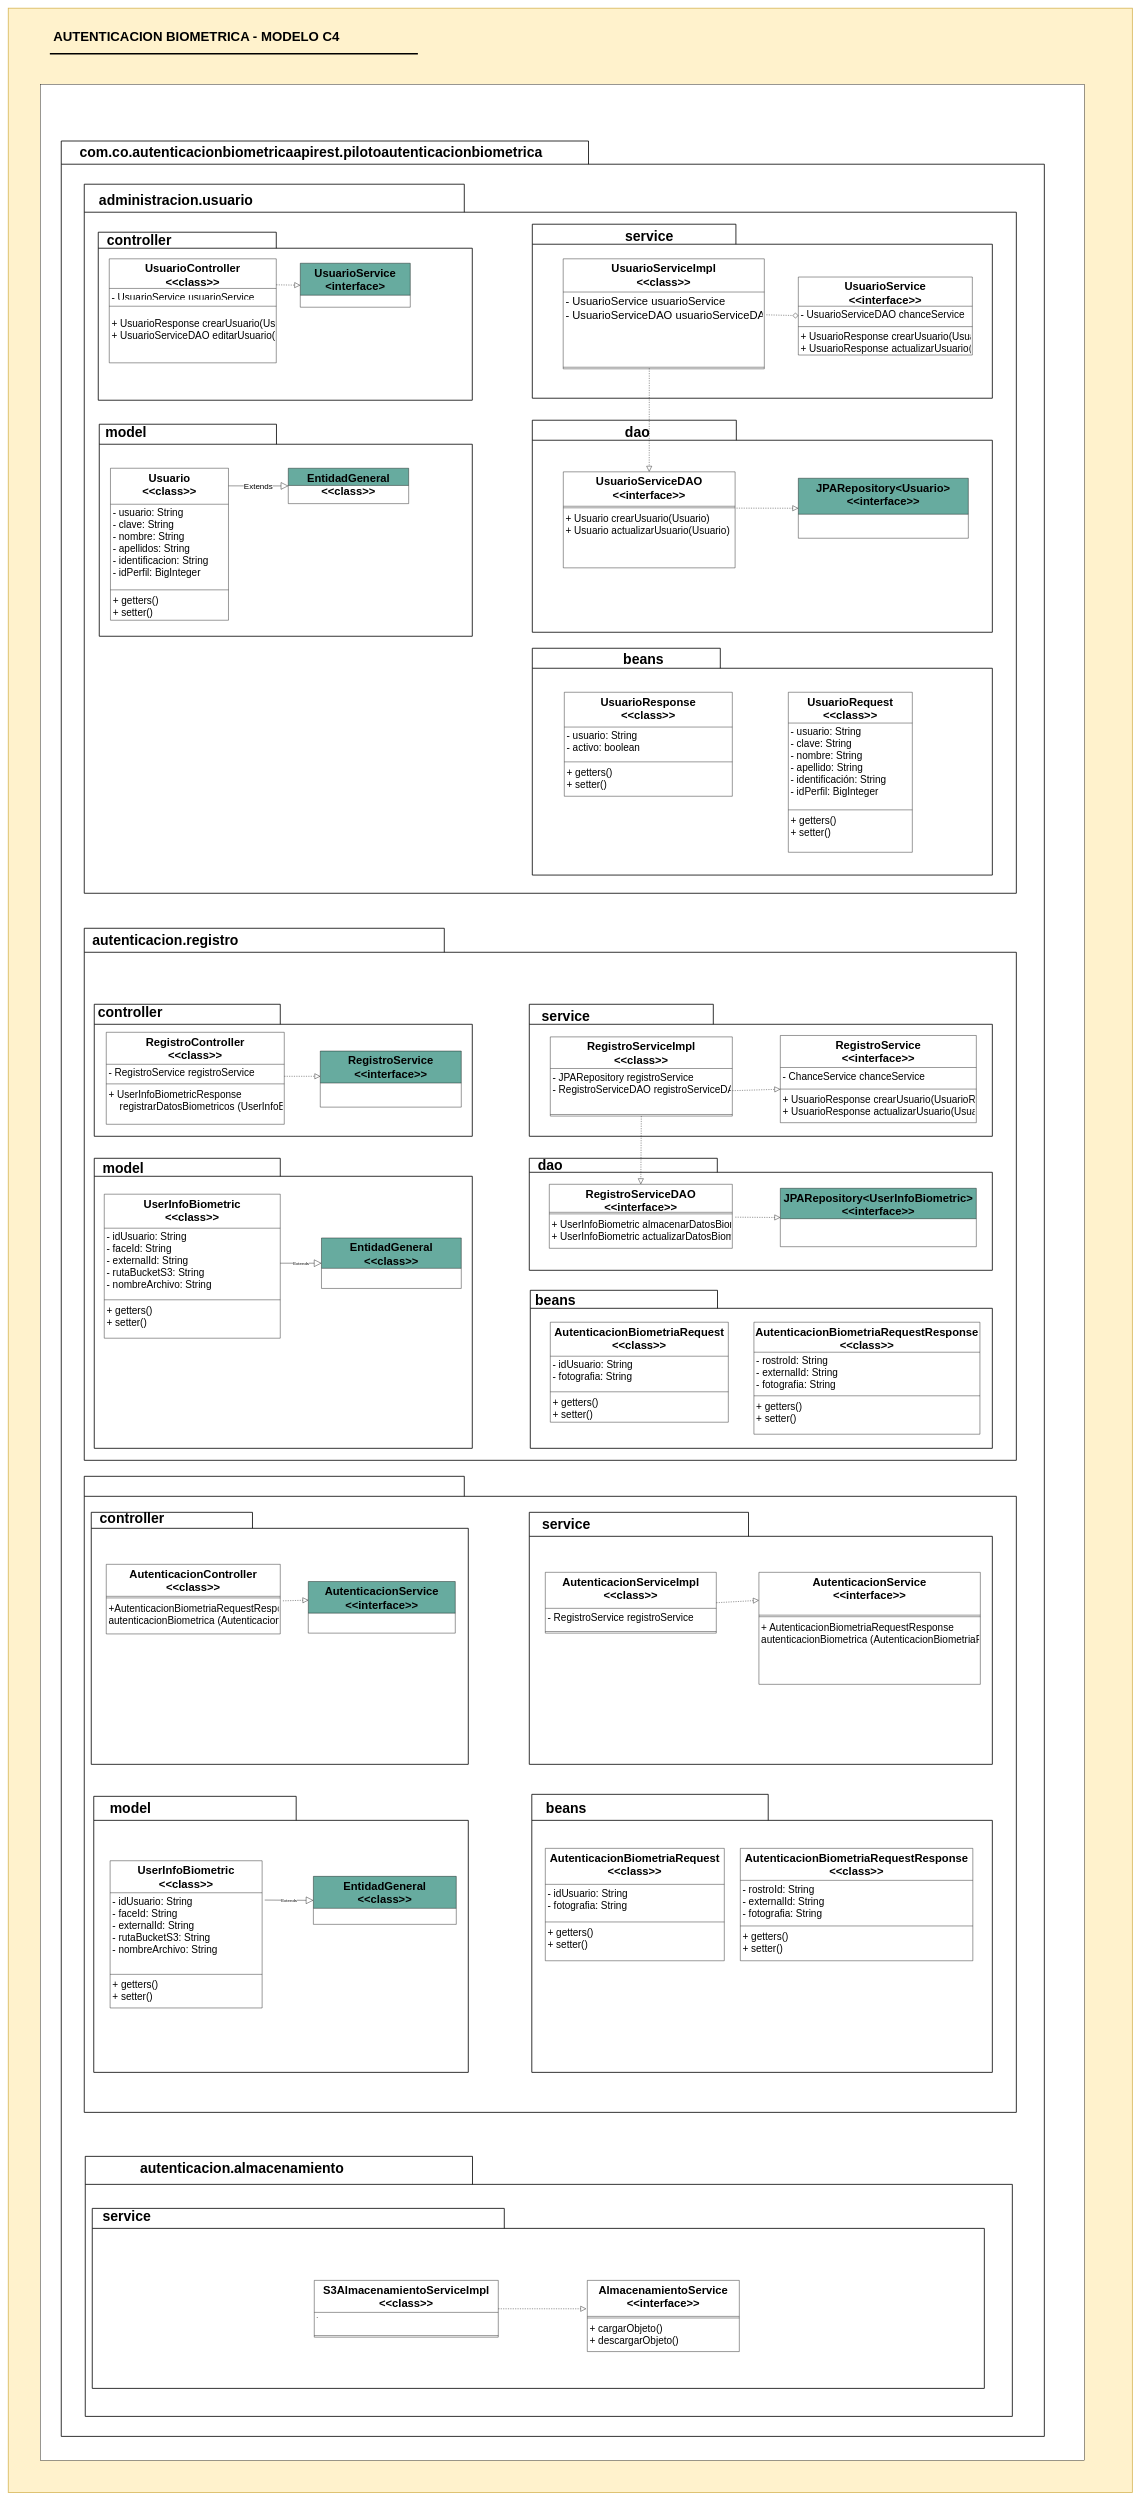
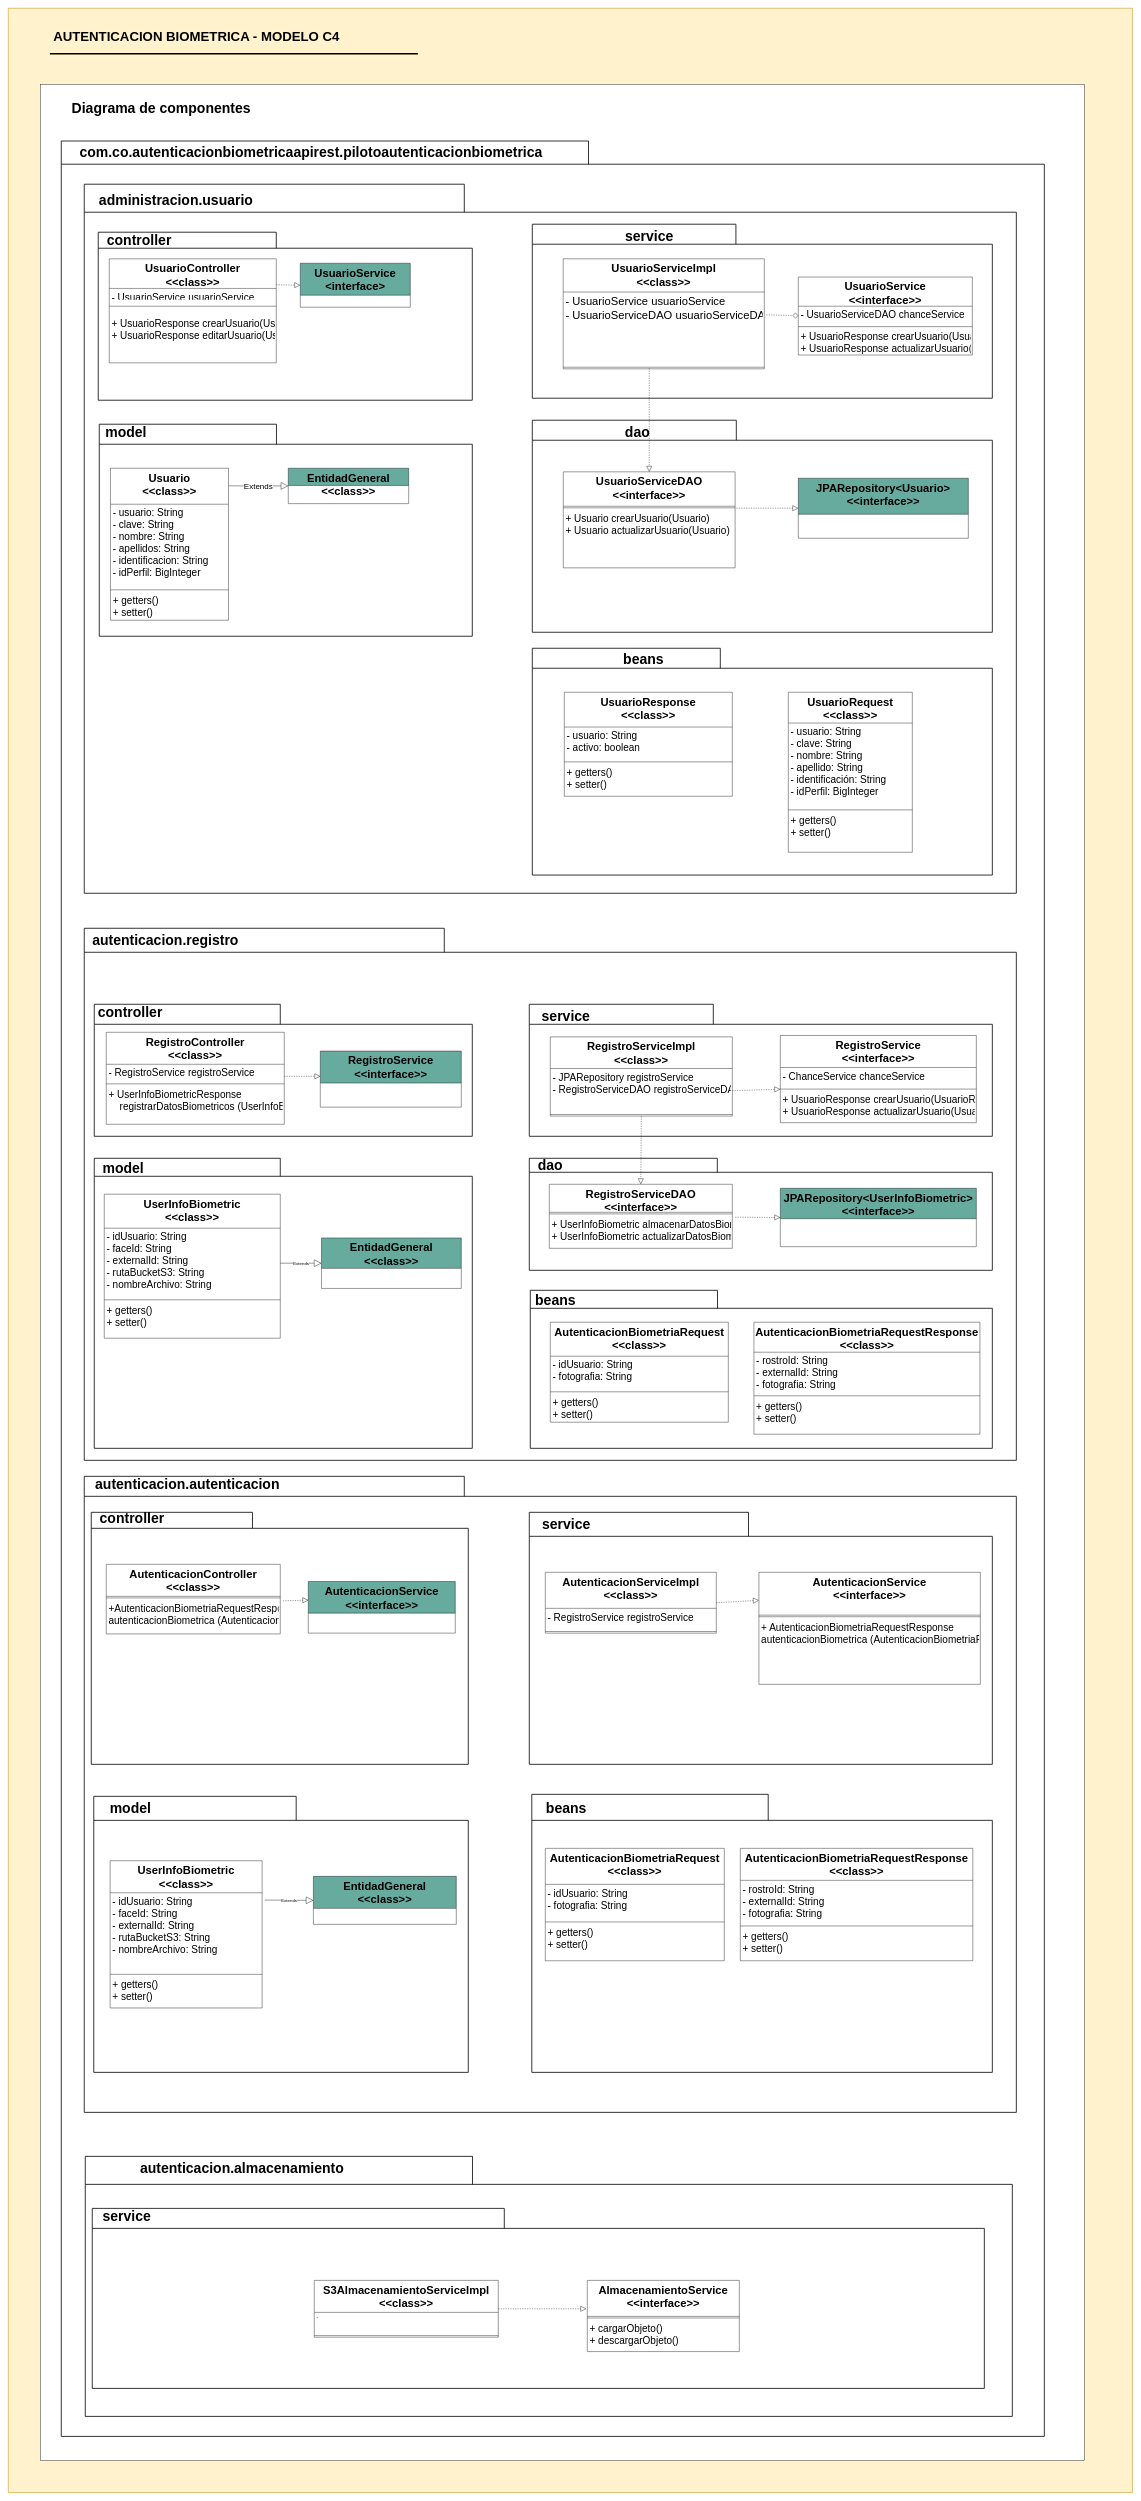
node "Diagrama de componentes": added
node "+ UsuarioResponse crearUsuario(UsuarioRequest) + UsuarioServiceDAO editarUsuario(UsuarioRequest)": label "+ UsuarioResponse crearUsuario(UsuarioRequest) + UsuarioServiceDAO editarUsuario(UsuarioRequest)" -> "+ UsuarioResponse crearUsuario(UsuarioRequest) + UsuarioResponse editarUsuario(UsuarioRequest)"
node "autenticacion.autenticacion": added
